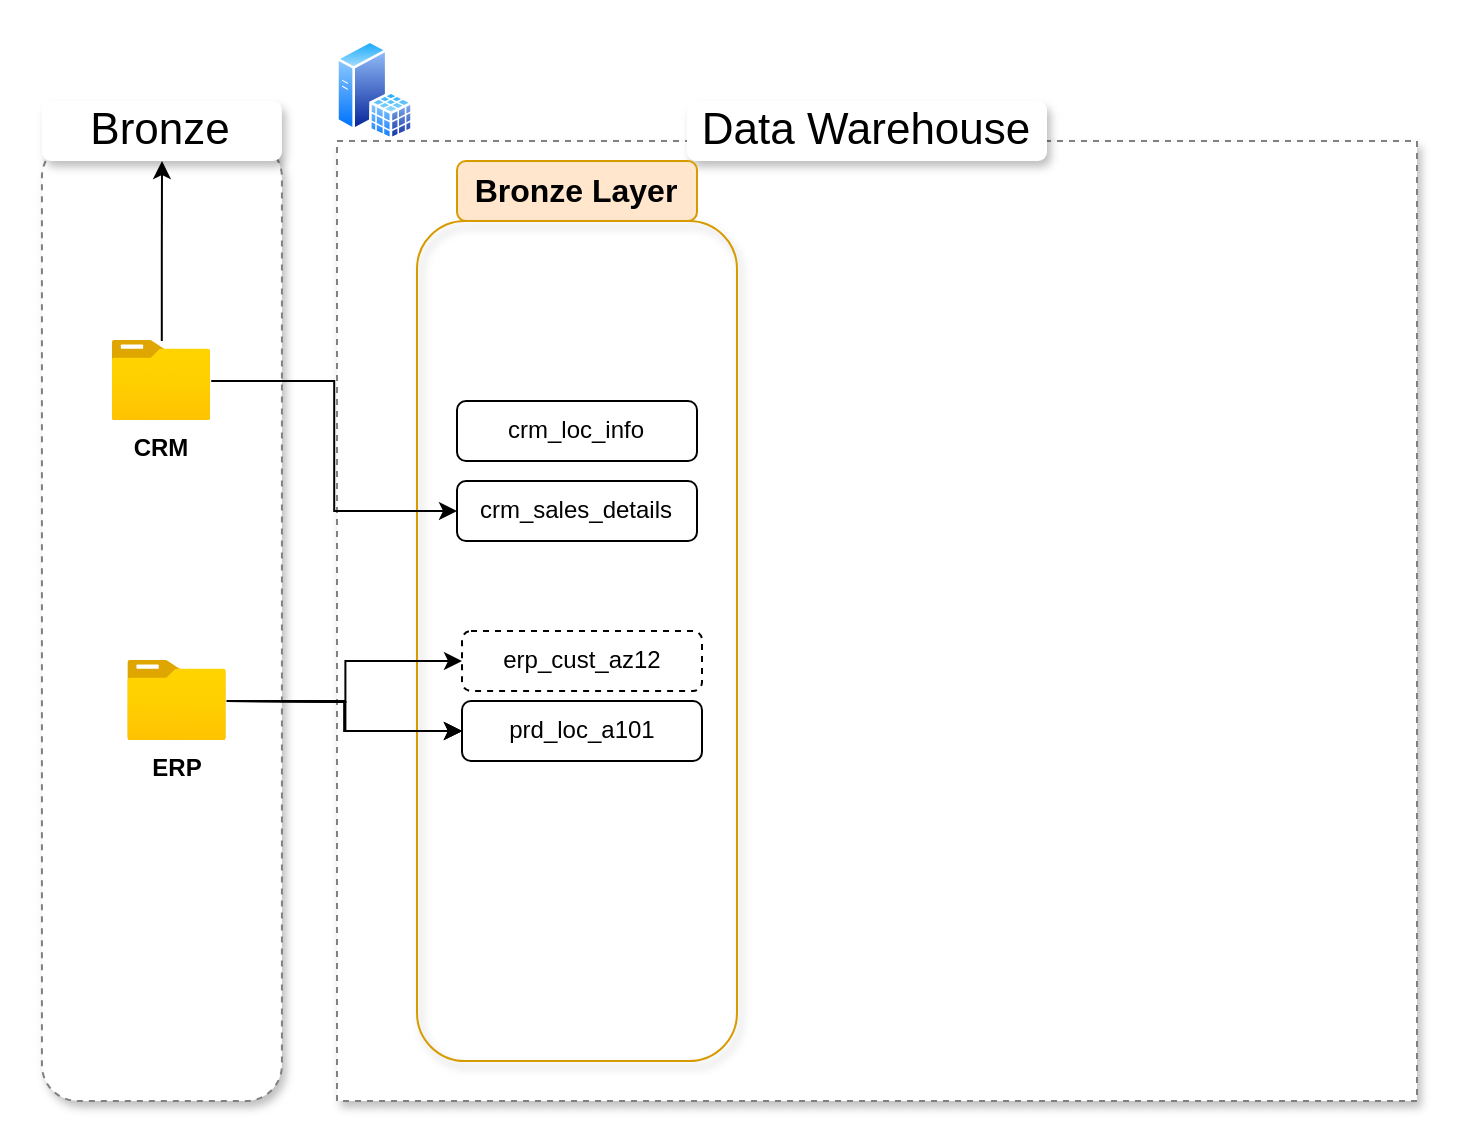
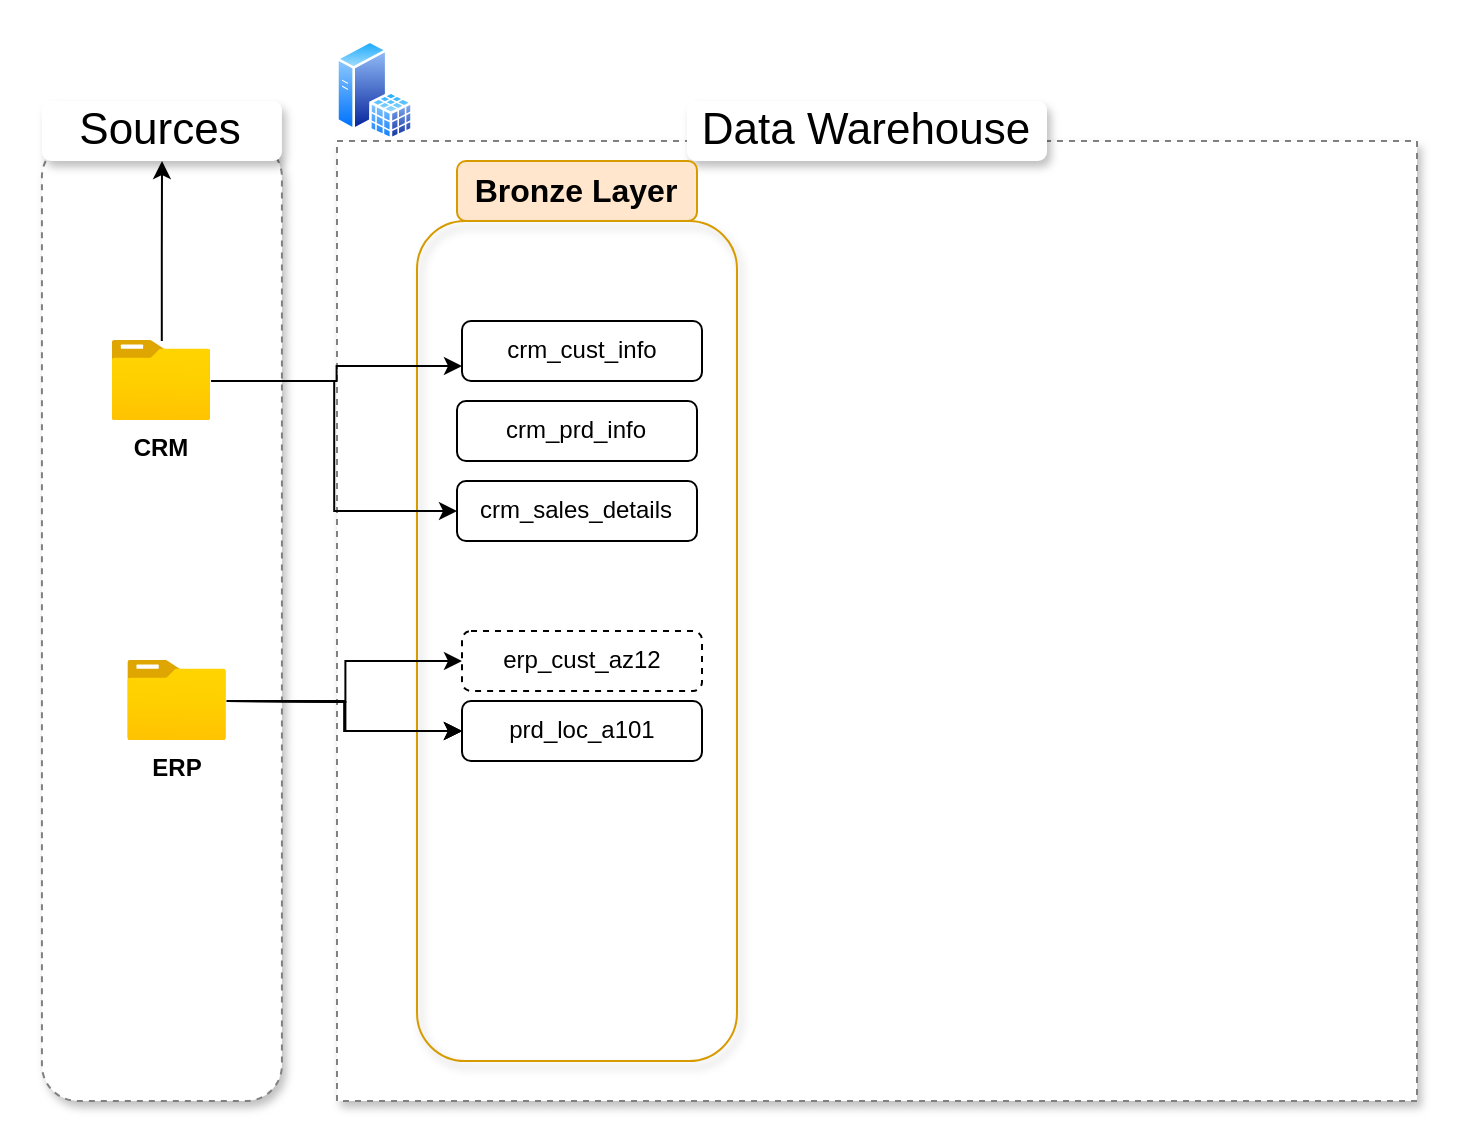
node "Bronze": label "Bronze" -> "Sources"
node "crm_cust_info": added
edge "CRM" -> "crm_cust_info": added
node "crm_loc_info": label "crm_loc_info" -> "crm_prd_info"
